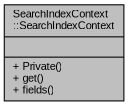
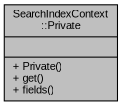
node "SearchIndexContext": text "::SearchIndexContext" -> "::Private"
